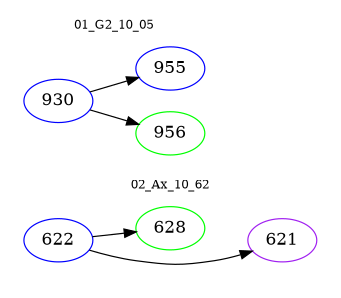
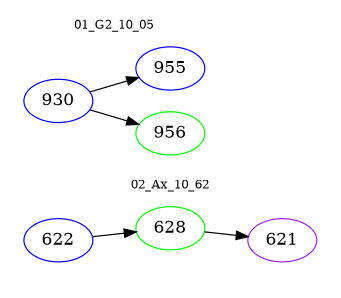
edge "622" -> "621": now "628" -> "621"
